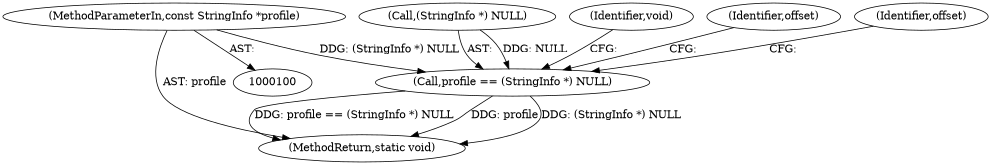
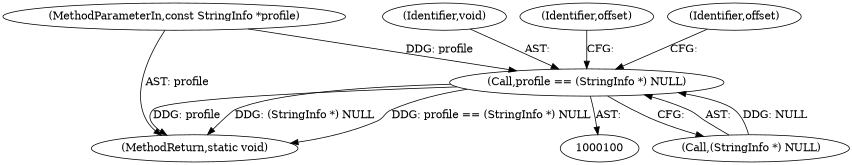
edge "(MethodParameterIn,const StringInfo *profile)" -> "1000100": now "(Call,profile == (StringInfo *) NULL)" -> "1000100"
edge "(MethodParameterIn,const StringInfo *profile)" -> "(Call,profile == (StringInfo *) NULL)": label "DDG: (StringInfo *) NULL" -> "DDG: profile"
edge "(Identifier,void)" -> "(Call,profile == (StringInfo *) NULL)": label "CFG: " -> "AST: "
edge "(Call,profile == (StringInfo *) NULL)" -> "(Call,(StringInfo *) NULL)": added, label "CFG:"
